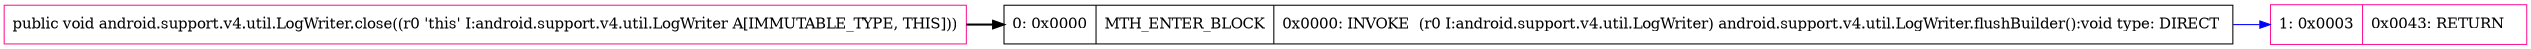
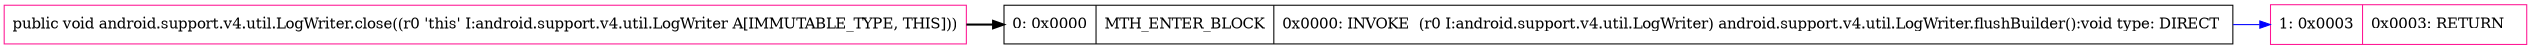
node "1: 0x0003": text "0x0043: RETURN" -> "0x0003: RETURN"
